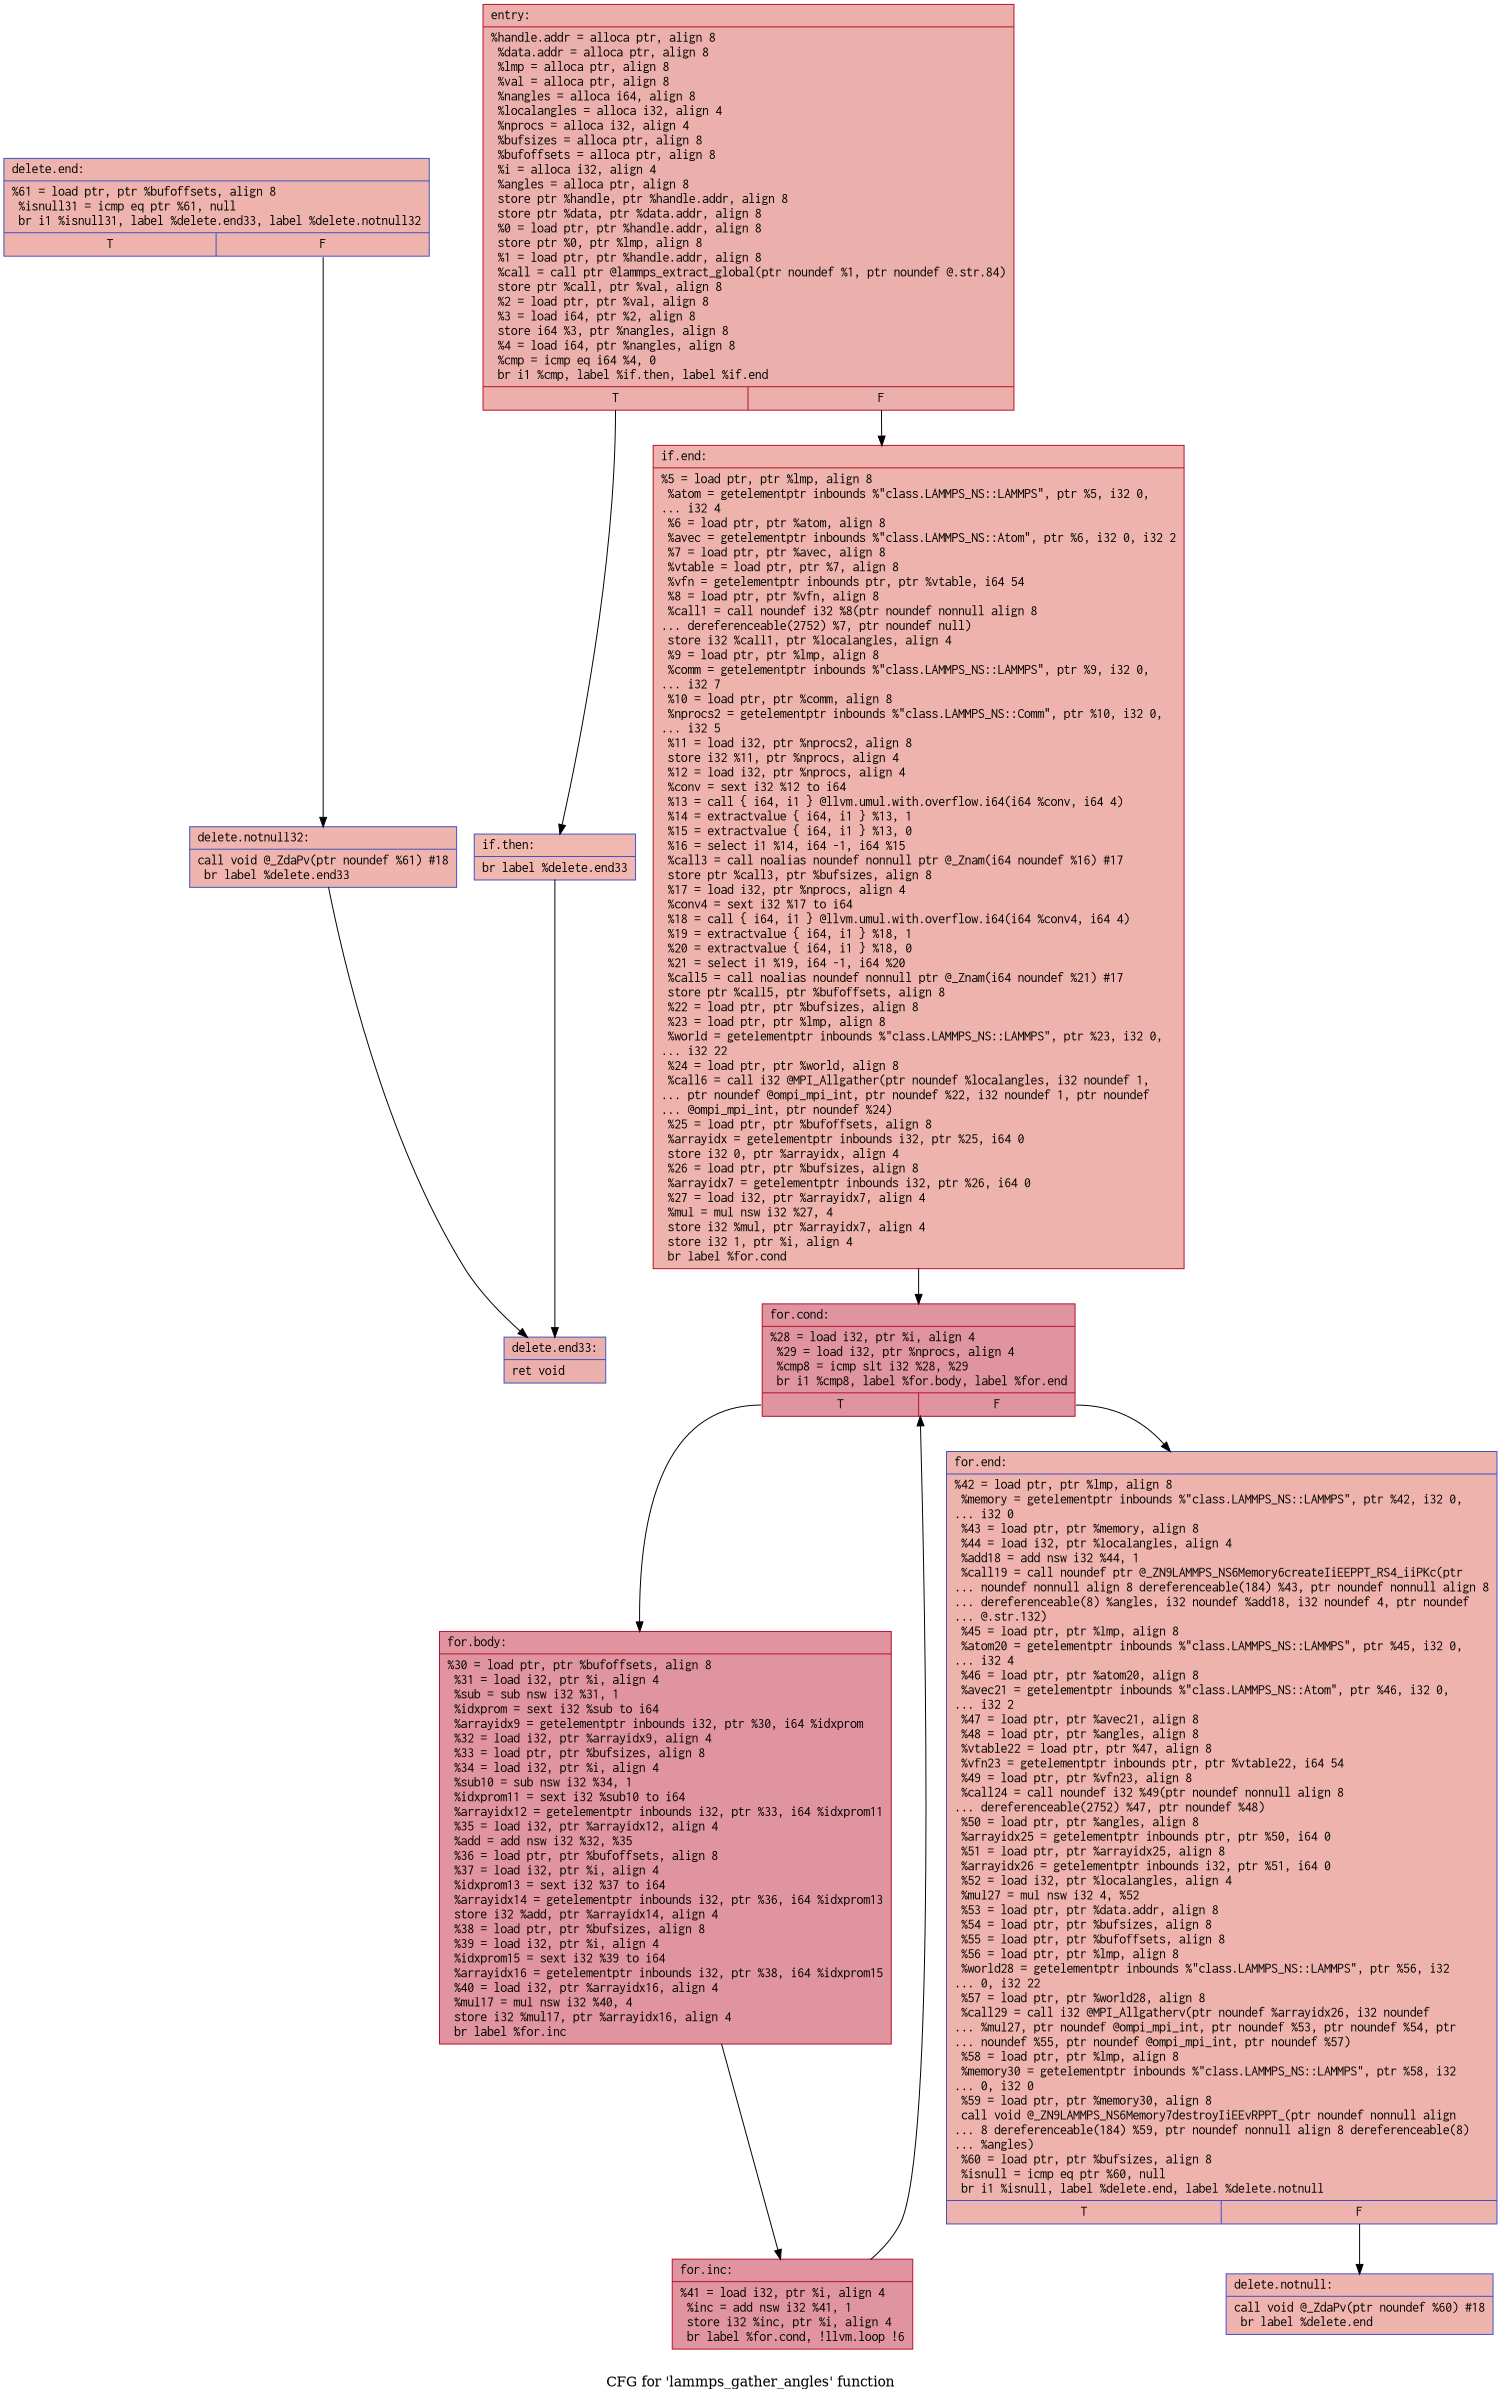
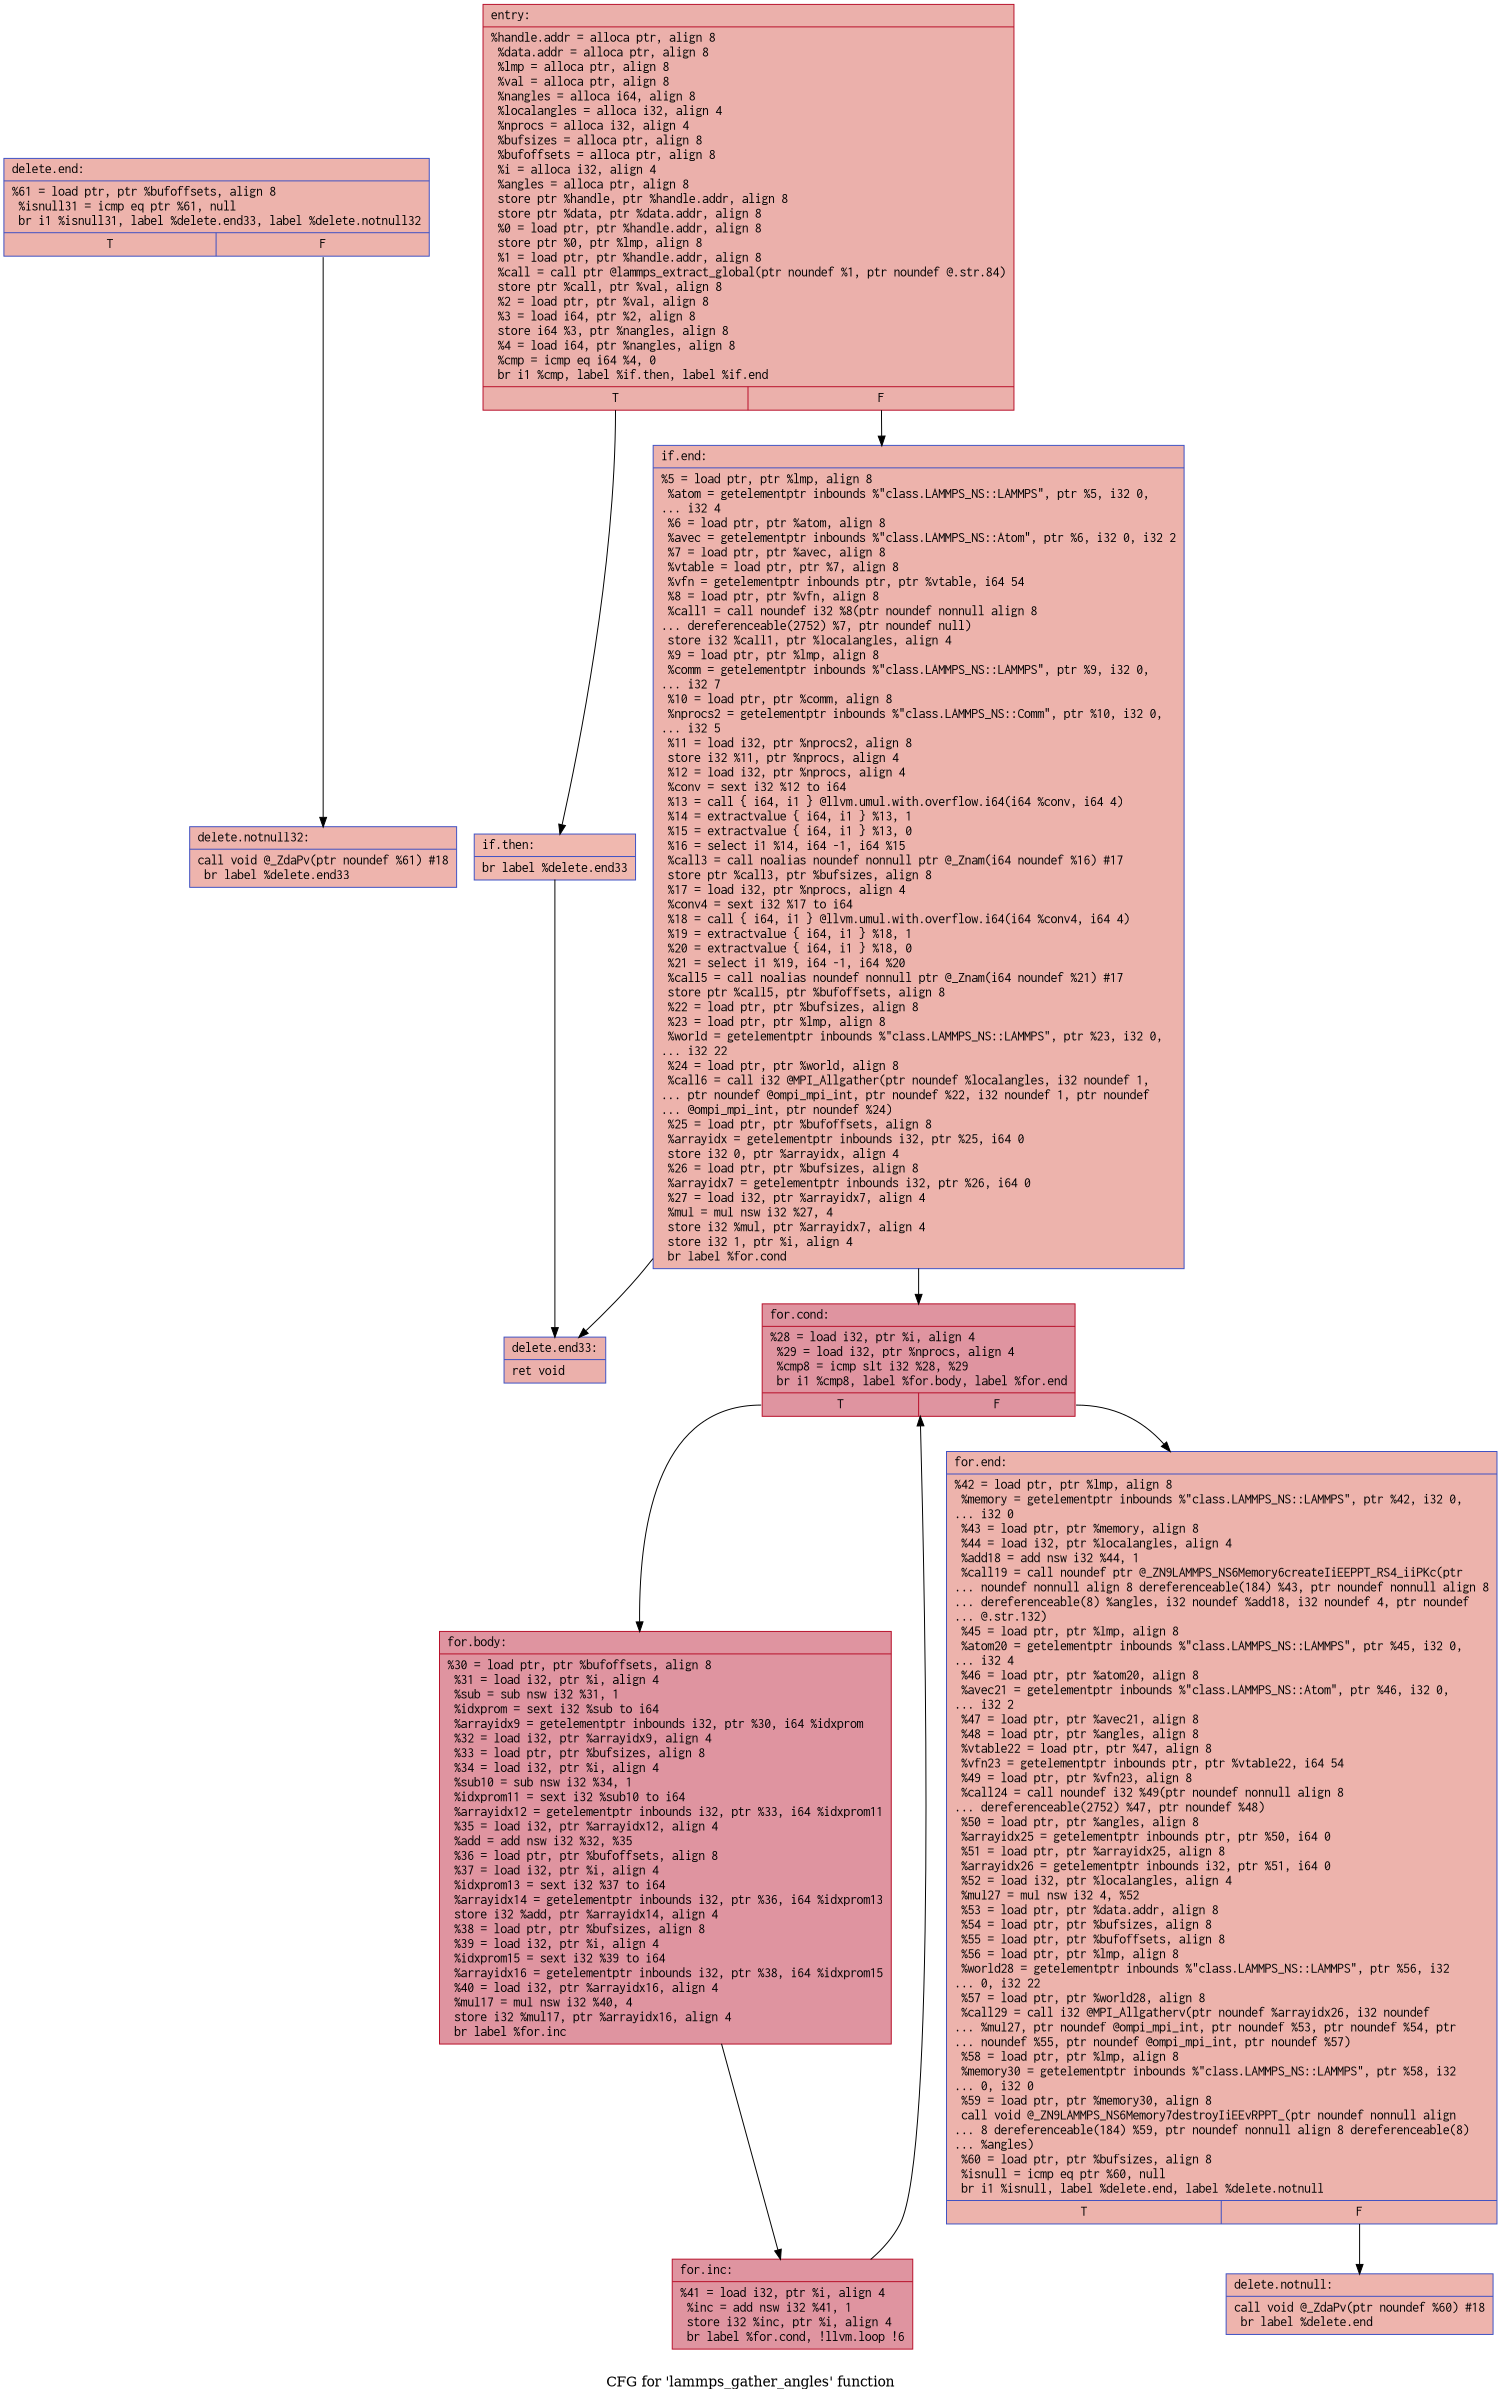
node "if.end:": color #b70d28ff -> #3d50c3ff
edge "delete.notnull32:" -> "delete.end33:": now "if.end:" -> "delete.end33:"
